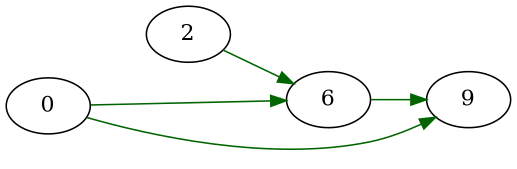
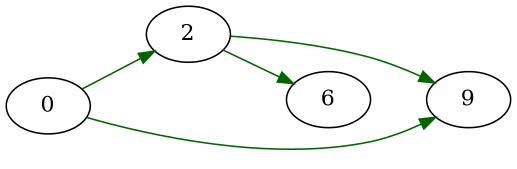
edge "6" -> "9": now "2" -> "9"
edge "0" -> "6": now "0" -> "2"
